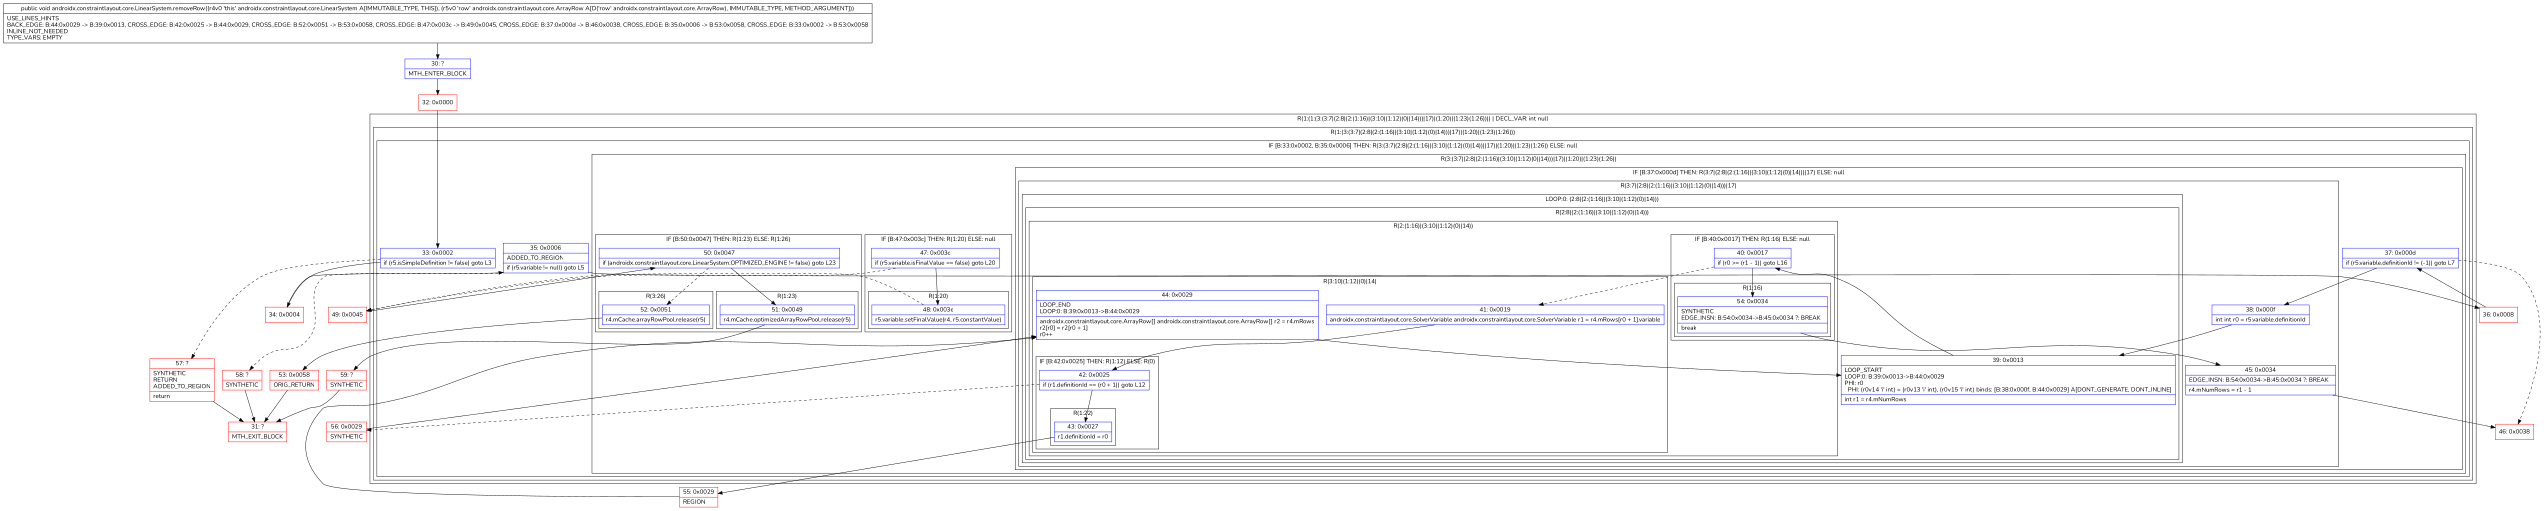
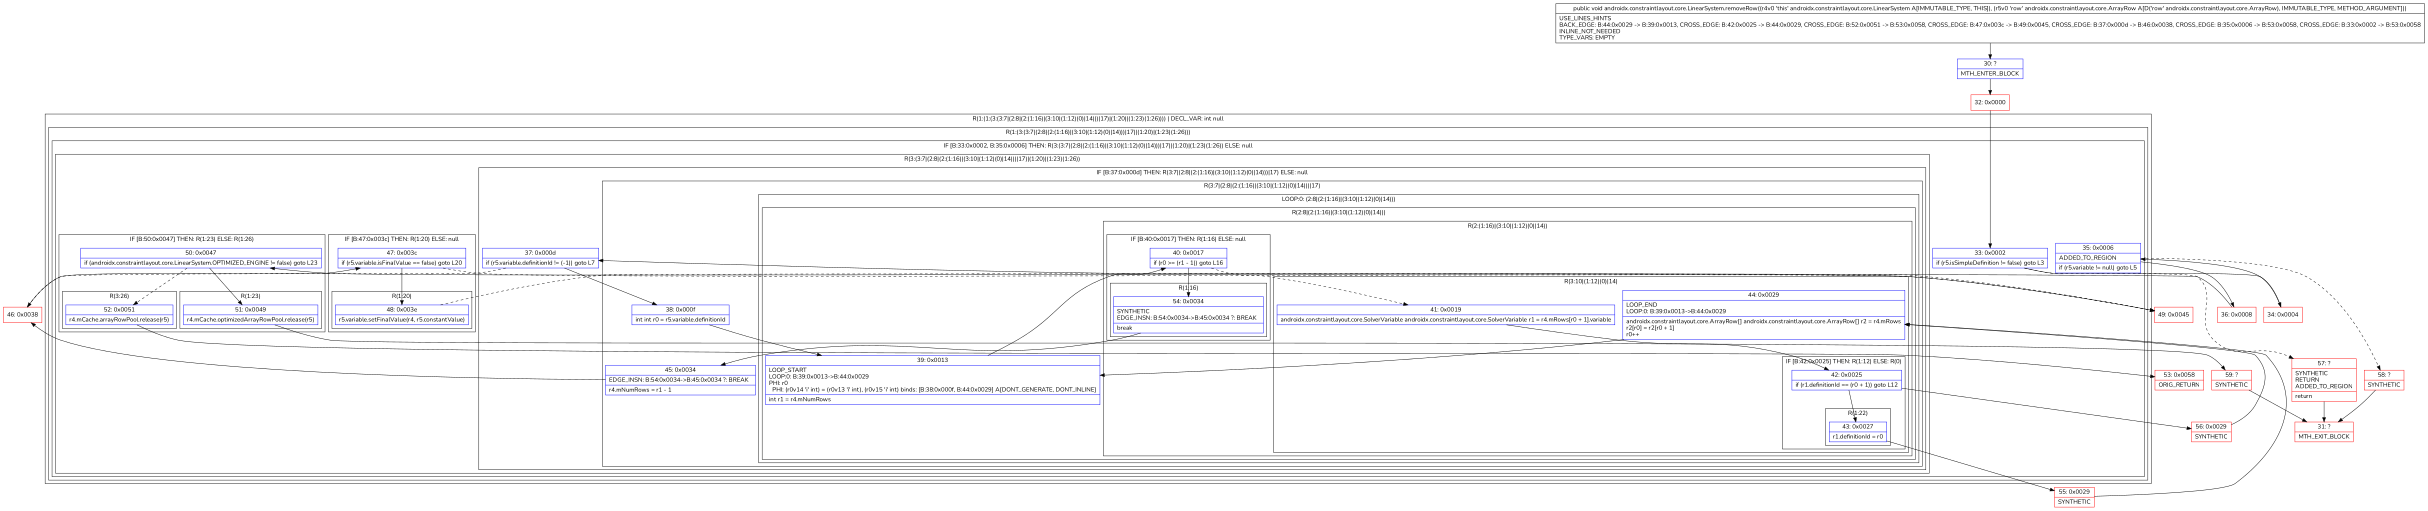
edge "46: 0x0038" -> "47: 0x003c": added
edge "53: 0x0058" -> "31: ?": removed
edge "42: 0x0025" -> "56: 0x0029": style dashed -> solid
node "55: 0x0029": text "REGION" -> "SYNTHETIC"
